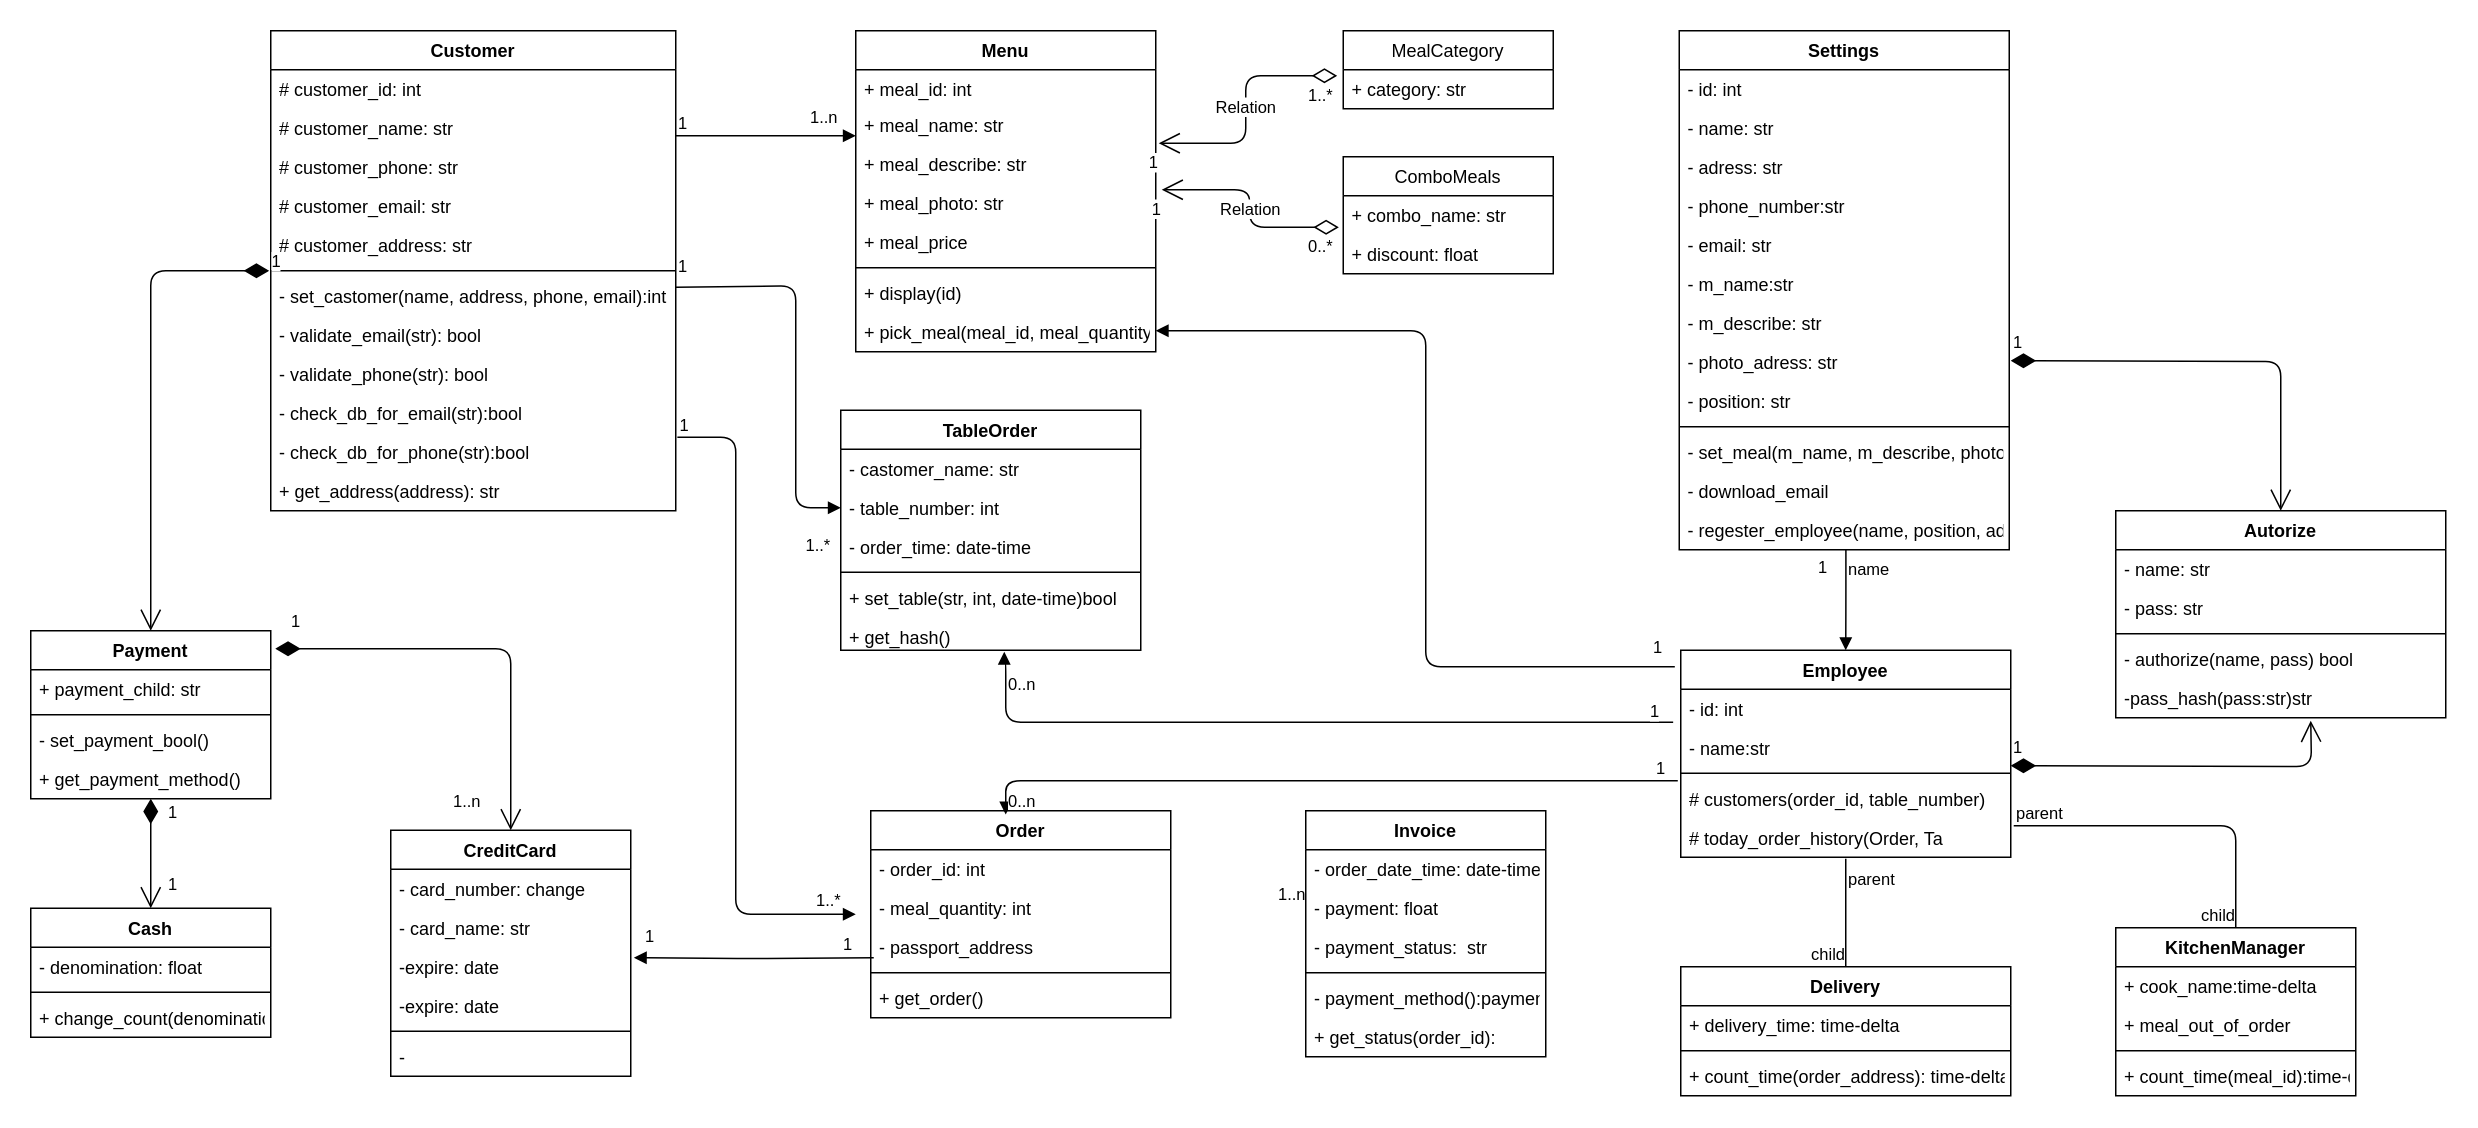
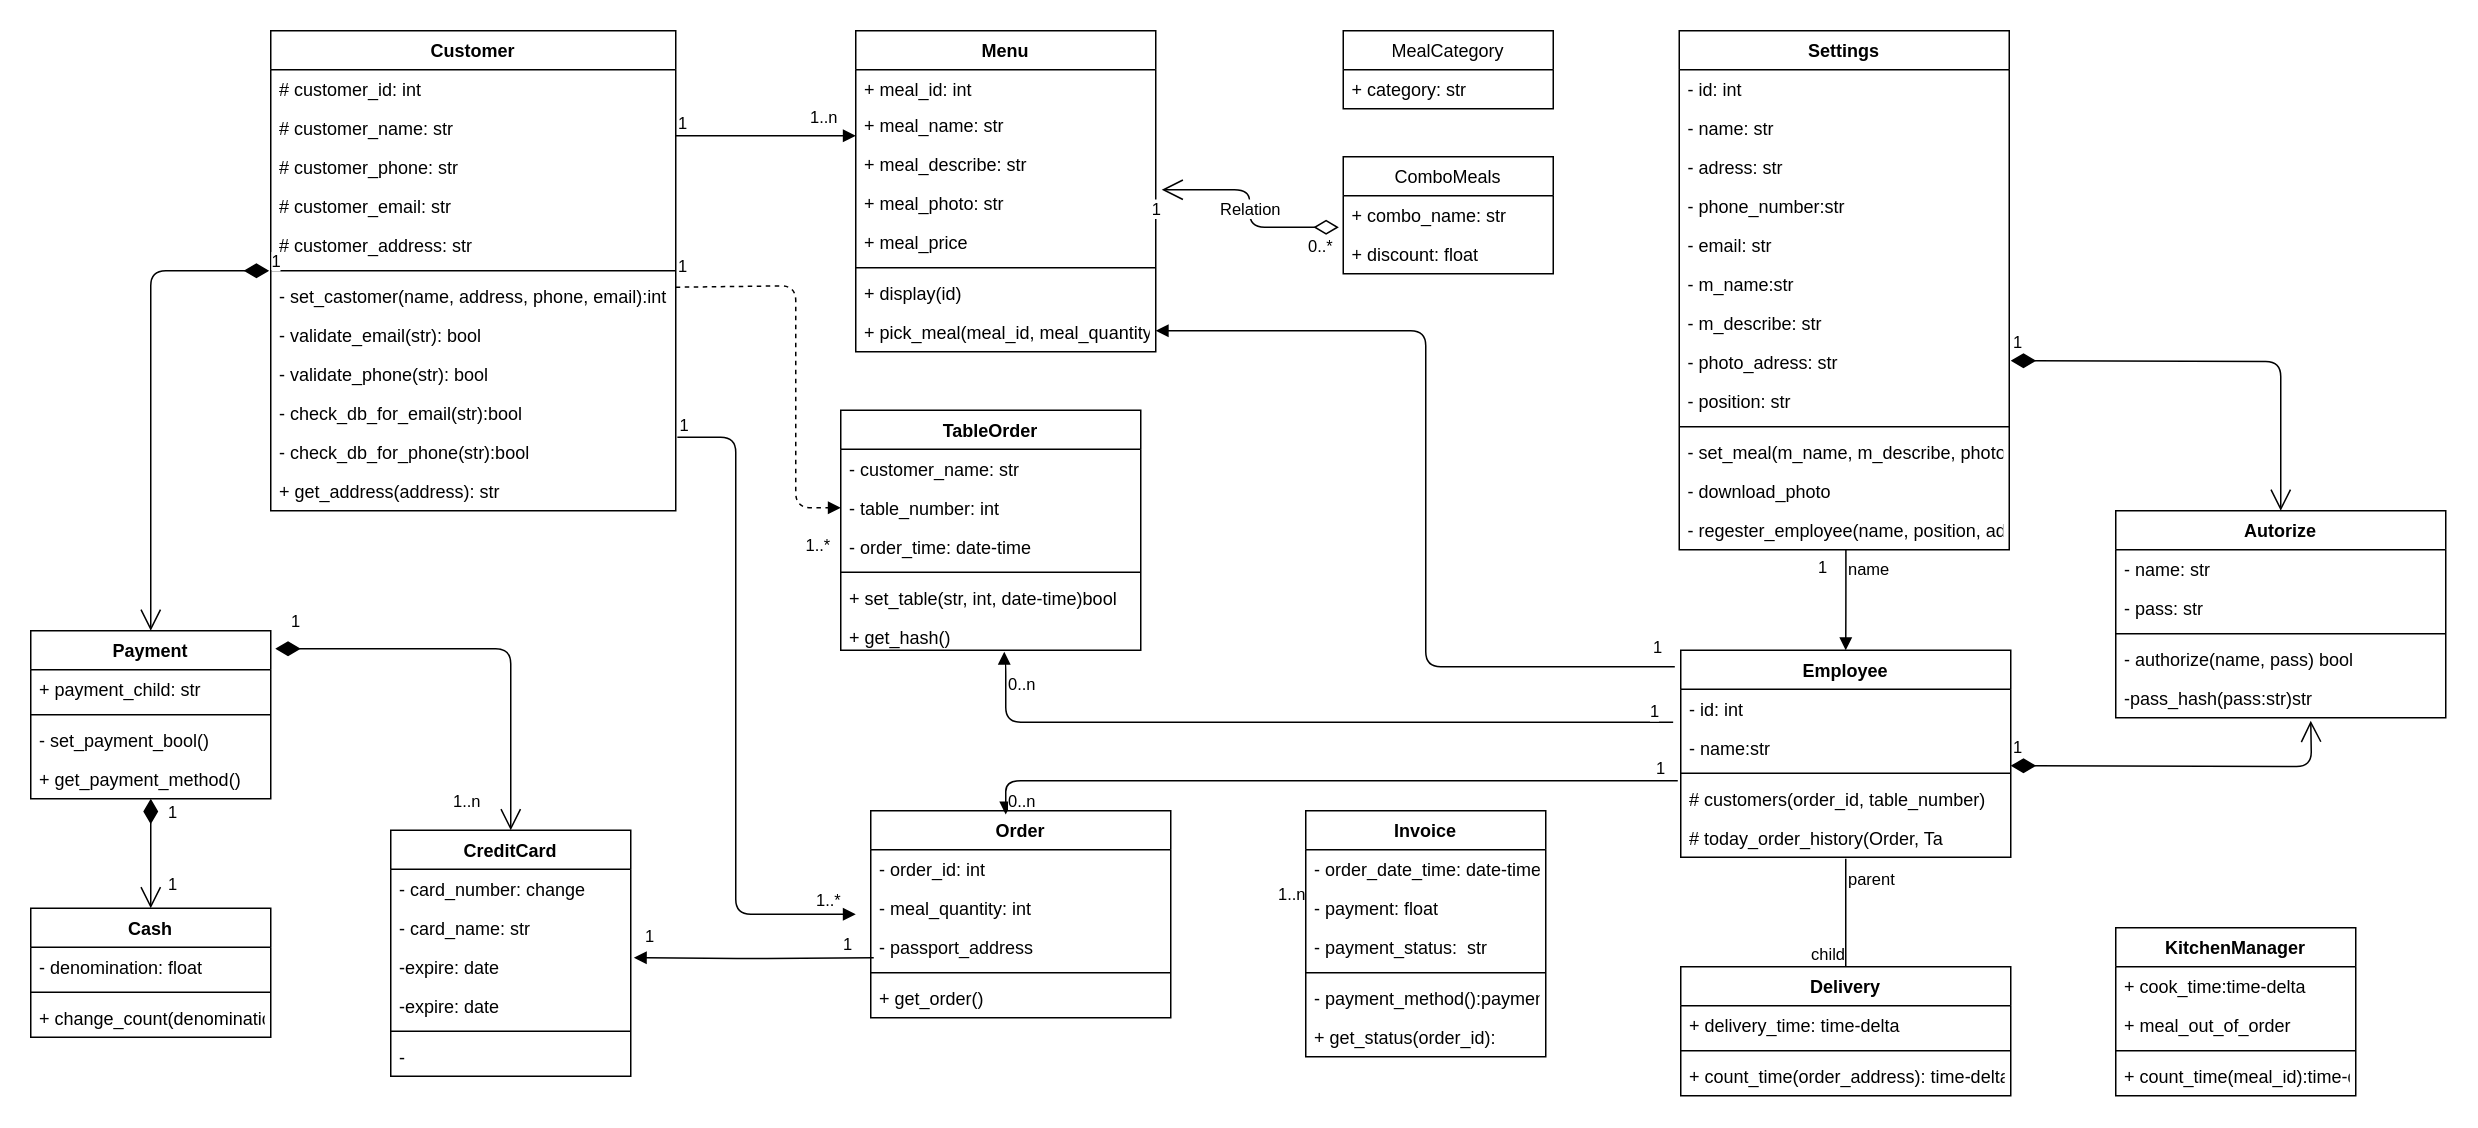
edge "+ category: str" -- "+ meal_describe: str": removed, labels "1..*", "Relation", "1"
edge "- set_castomer(name, address, phone, email):int" -> "- table_number: int": style solid -> dashed
node "- castomer_name: str": label "- castomer_name: str" -> "- customer_name: str"
node "- download_email": label "- download_email" -> "- download_photo"
edge "# today_order_history(Order, Ta" -- "KitchenManager": removed, labels "parent", "child"
node "+ cook_name:time-delta": label "+ cook_name:time-delta" -> "+ cook_time:time-delta"
